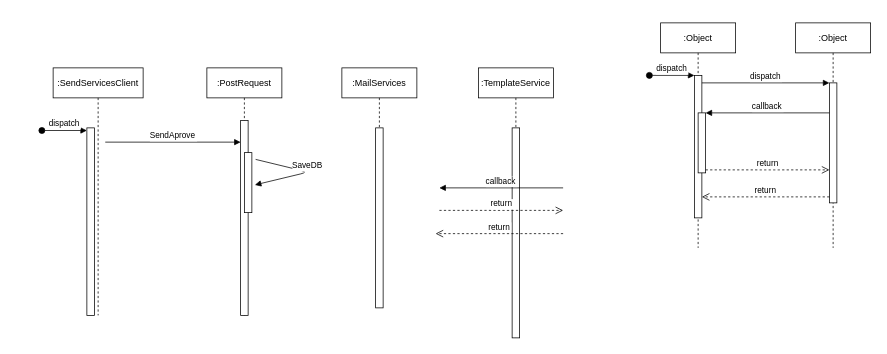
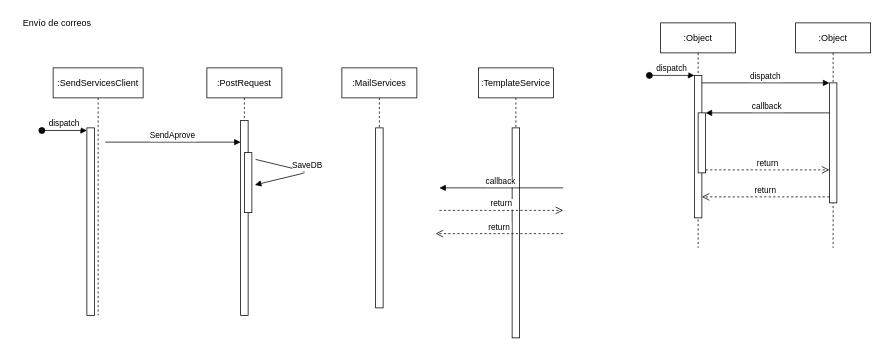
node "Envío de correos": added
